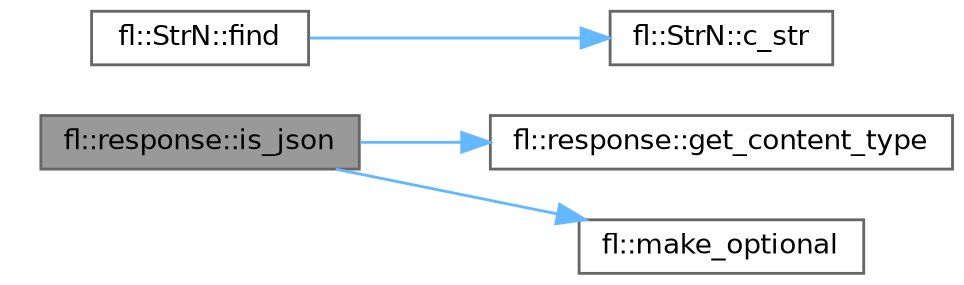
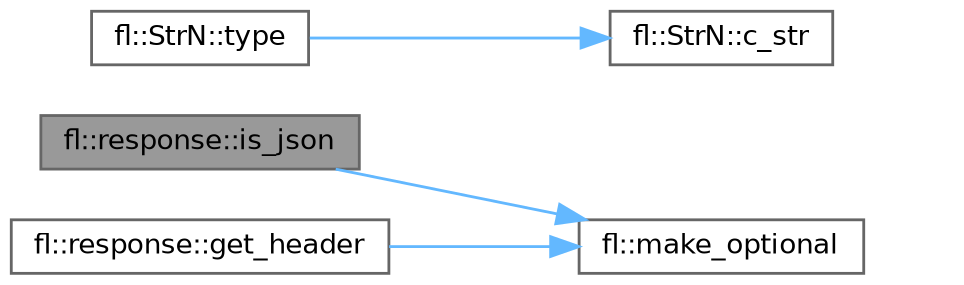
node "fl::StrN::find": label "fl::StrN::find" -> "fl::StrN::type"
node "fl::response::get_content_type": removed
node "fl::response::get_header": added
